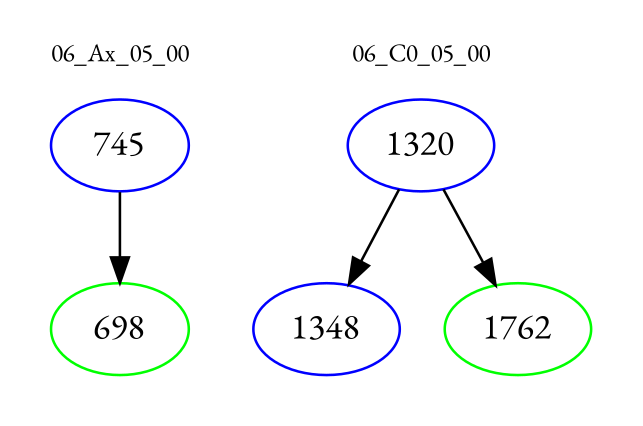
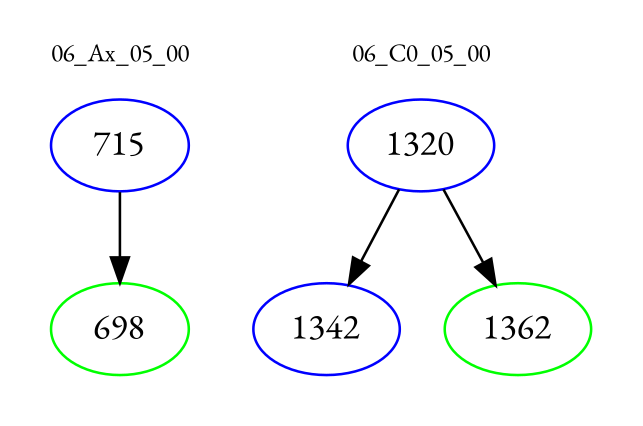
node "745": label "745" -> "715"
node "1348": label "1348" -> "1342"
node "1762": label "1762" -> "1362"
